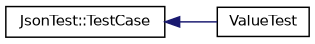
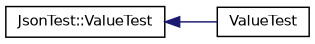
node "JsonTest::TestCase": label "JsonTest::TestCase" -> "JsonTest::ValueTest"
